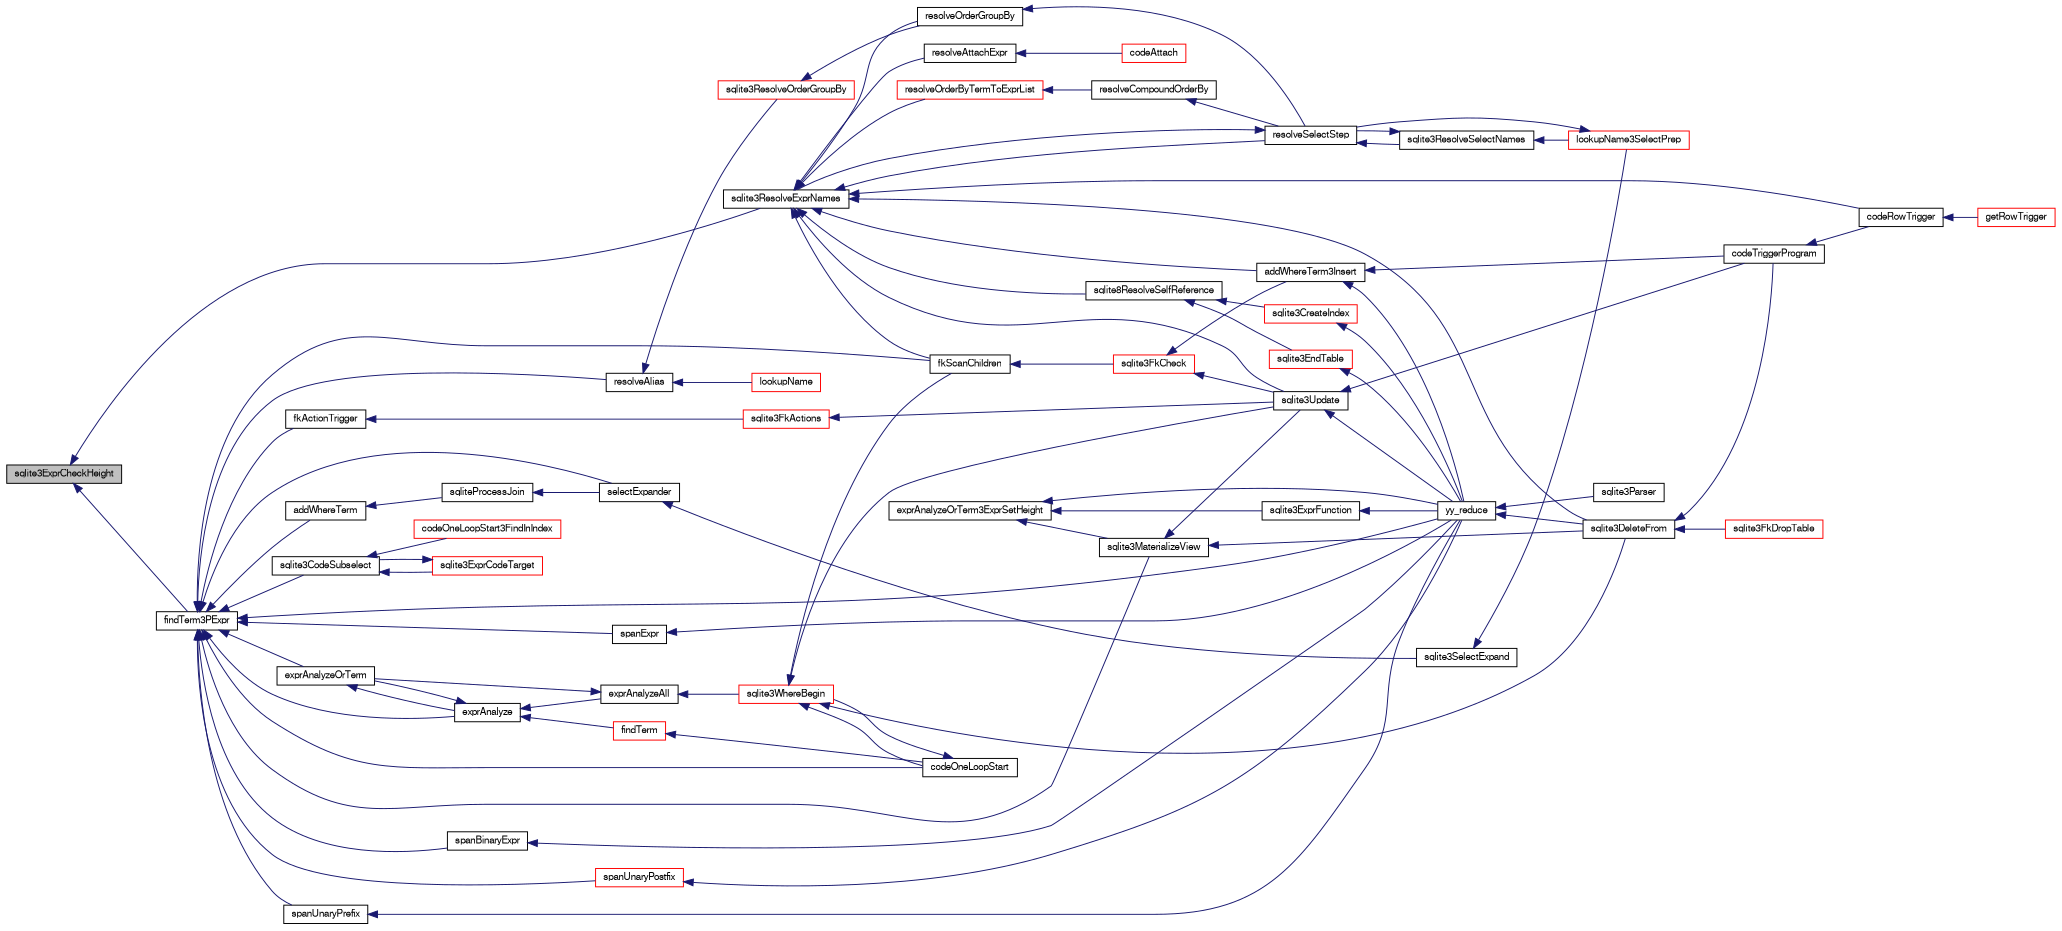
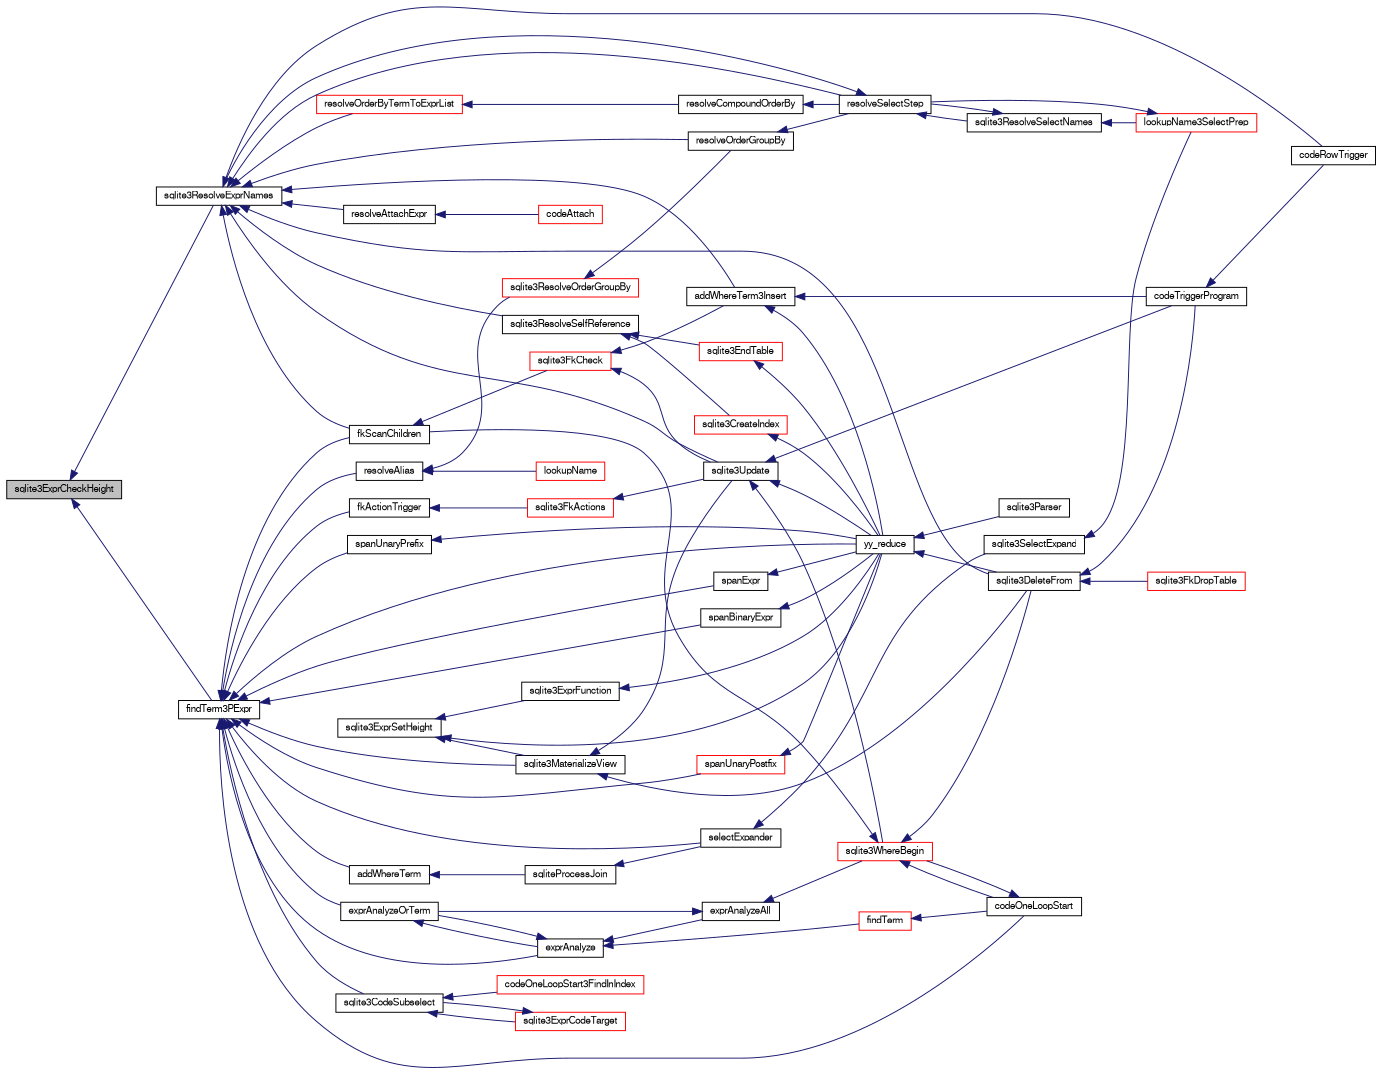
node "getRowTrigger": removed
node "sqlite8ResolveSelfReference": label "sqlite8ResolveSelfReference" -> "sqlite3ResolveSelfReference"
edge "sqlite3Update" -> "sqlite3WhereBegin": reversed
node "exprAnalyzeOrTerm3ExprSetHeight": label "exprAnalyzeOrTerm3ExprSetHeight" -> "sqlite3ExprSetHeight"
